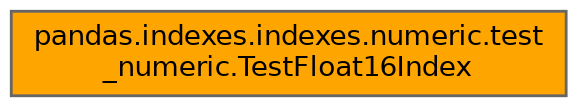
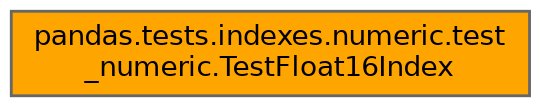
node "pandas.indexes.indexes.numeric.test _numeric.TestFloat16Index": label "pandas.indexes.indexes.numeric.test _numeric.TestFloat16Index" -> "pandas.tests.indexes.numeric.test _numeric.TestFloat16Index"
